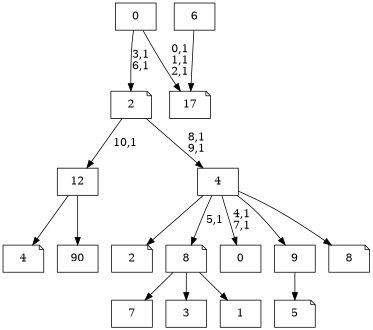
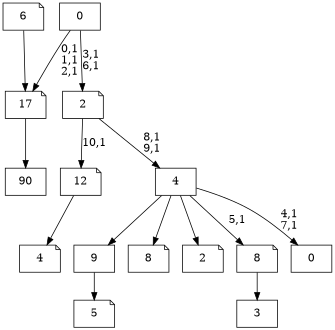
node "6": shape box -> note
node "12": shape box -> note
edge "12" -> "90": now "17" -> "90"
node "7": removed
node "1": removed
